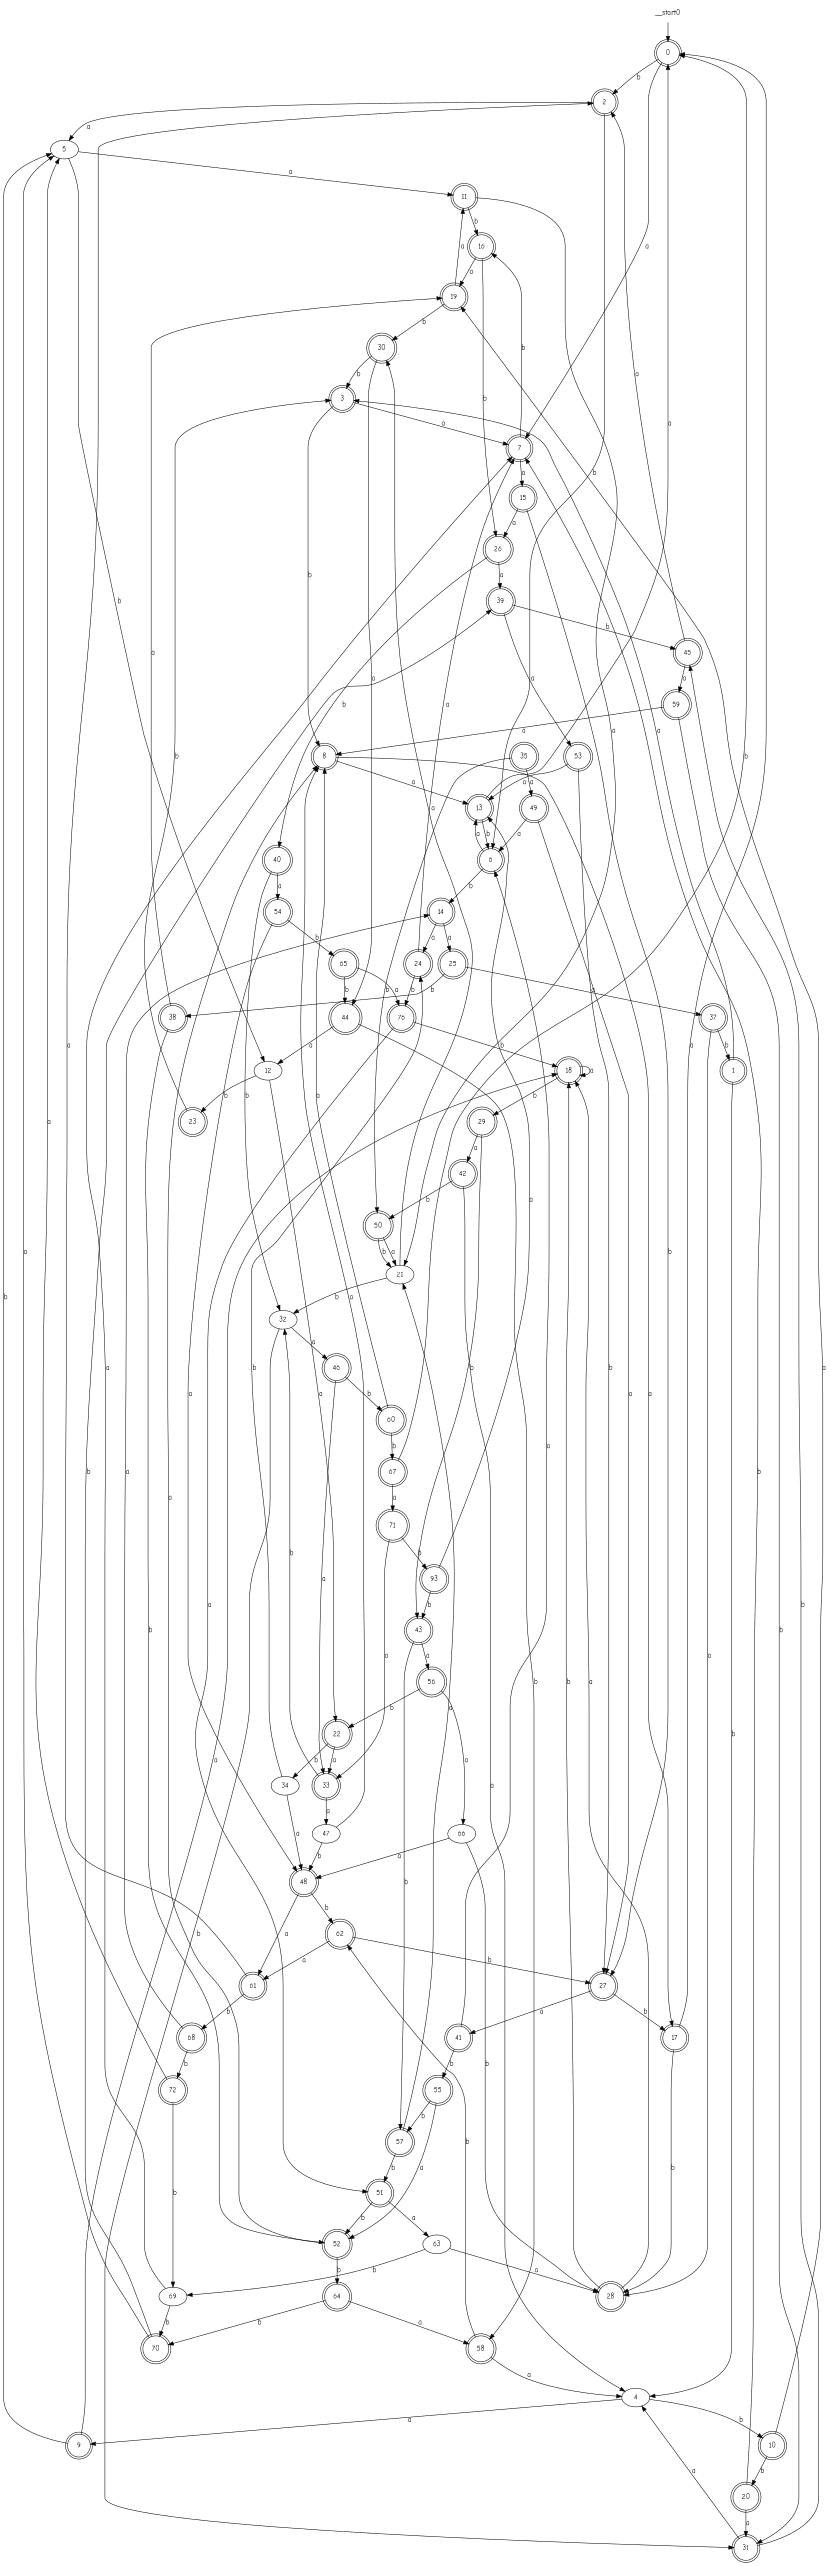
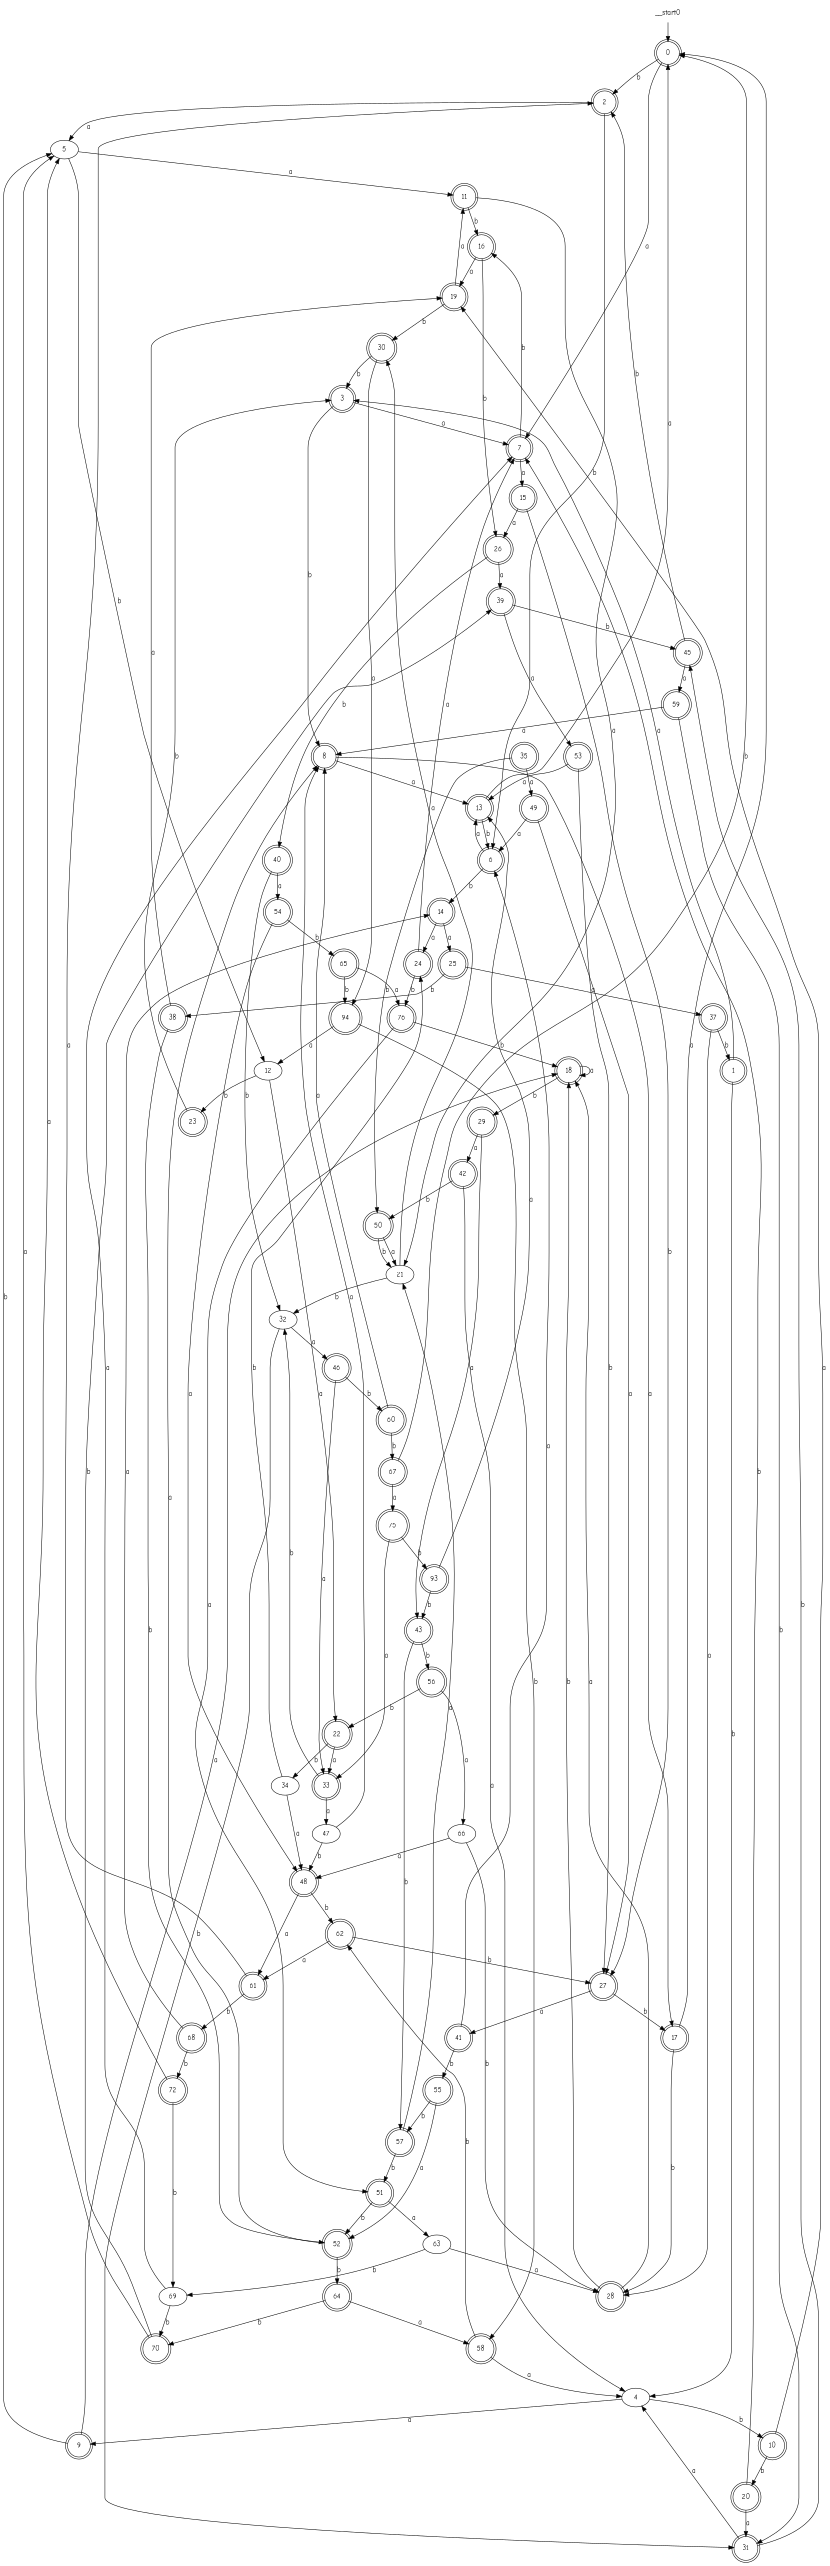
edge "45" -> "2": label "a" -> "b"
node "44": label "44" -> "94"
edge "29" -> "43": label "b" -> "a"
node "71": label "71" -> "75"
edge "43" -> "56": label "a" -> "b"
